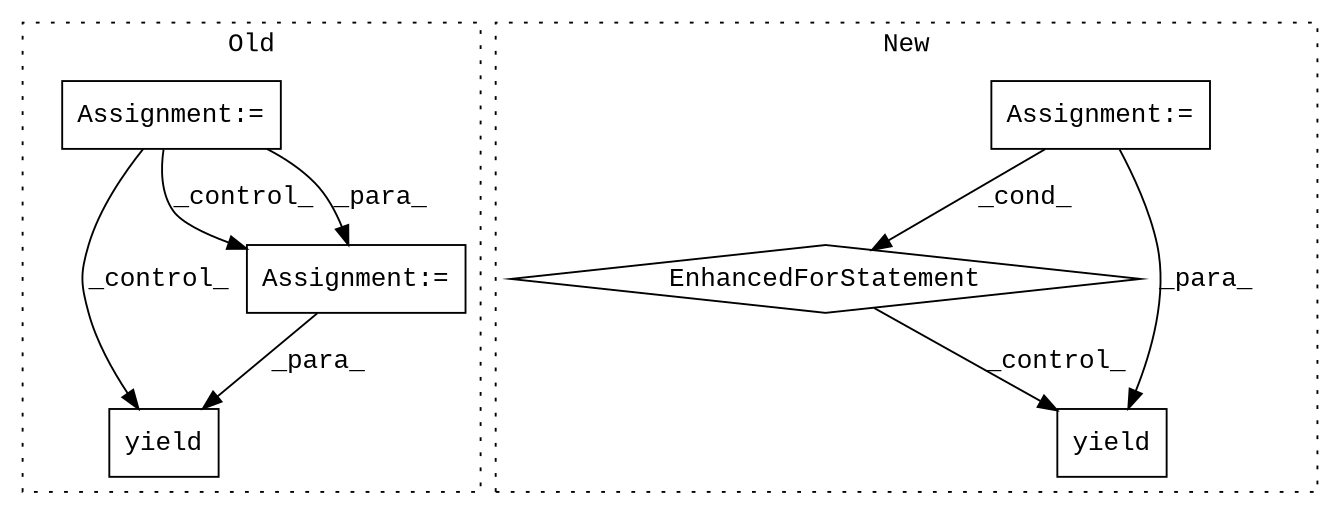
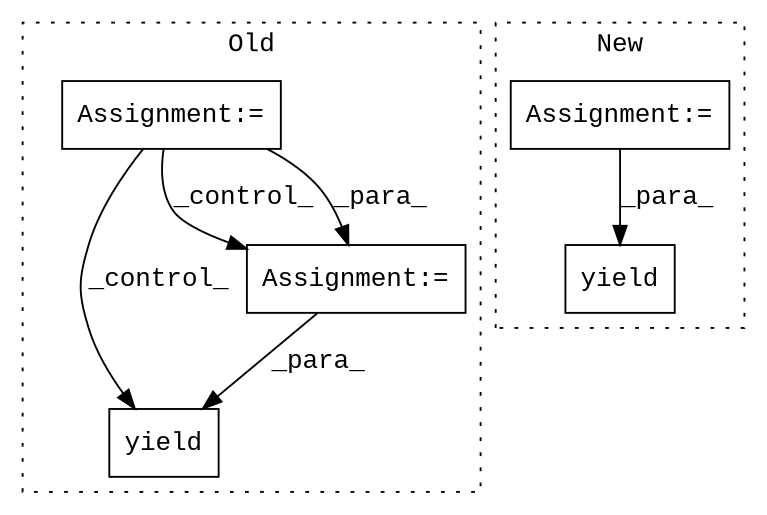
node "EnhancedForStatement": removed
